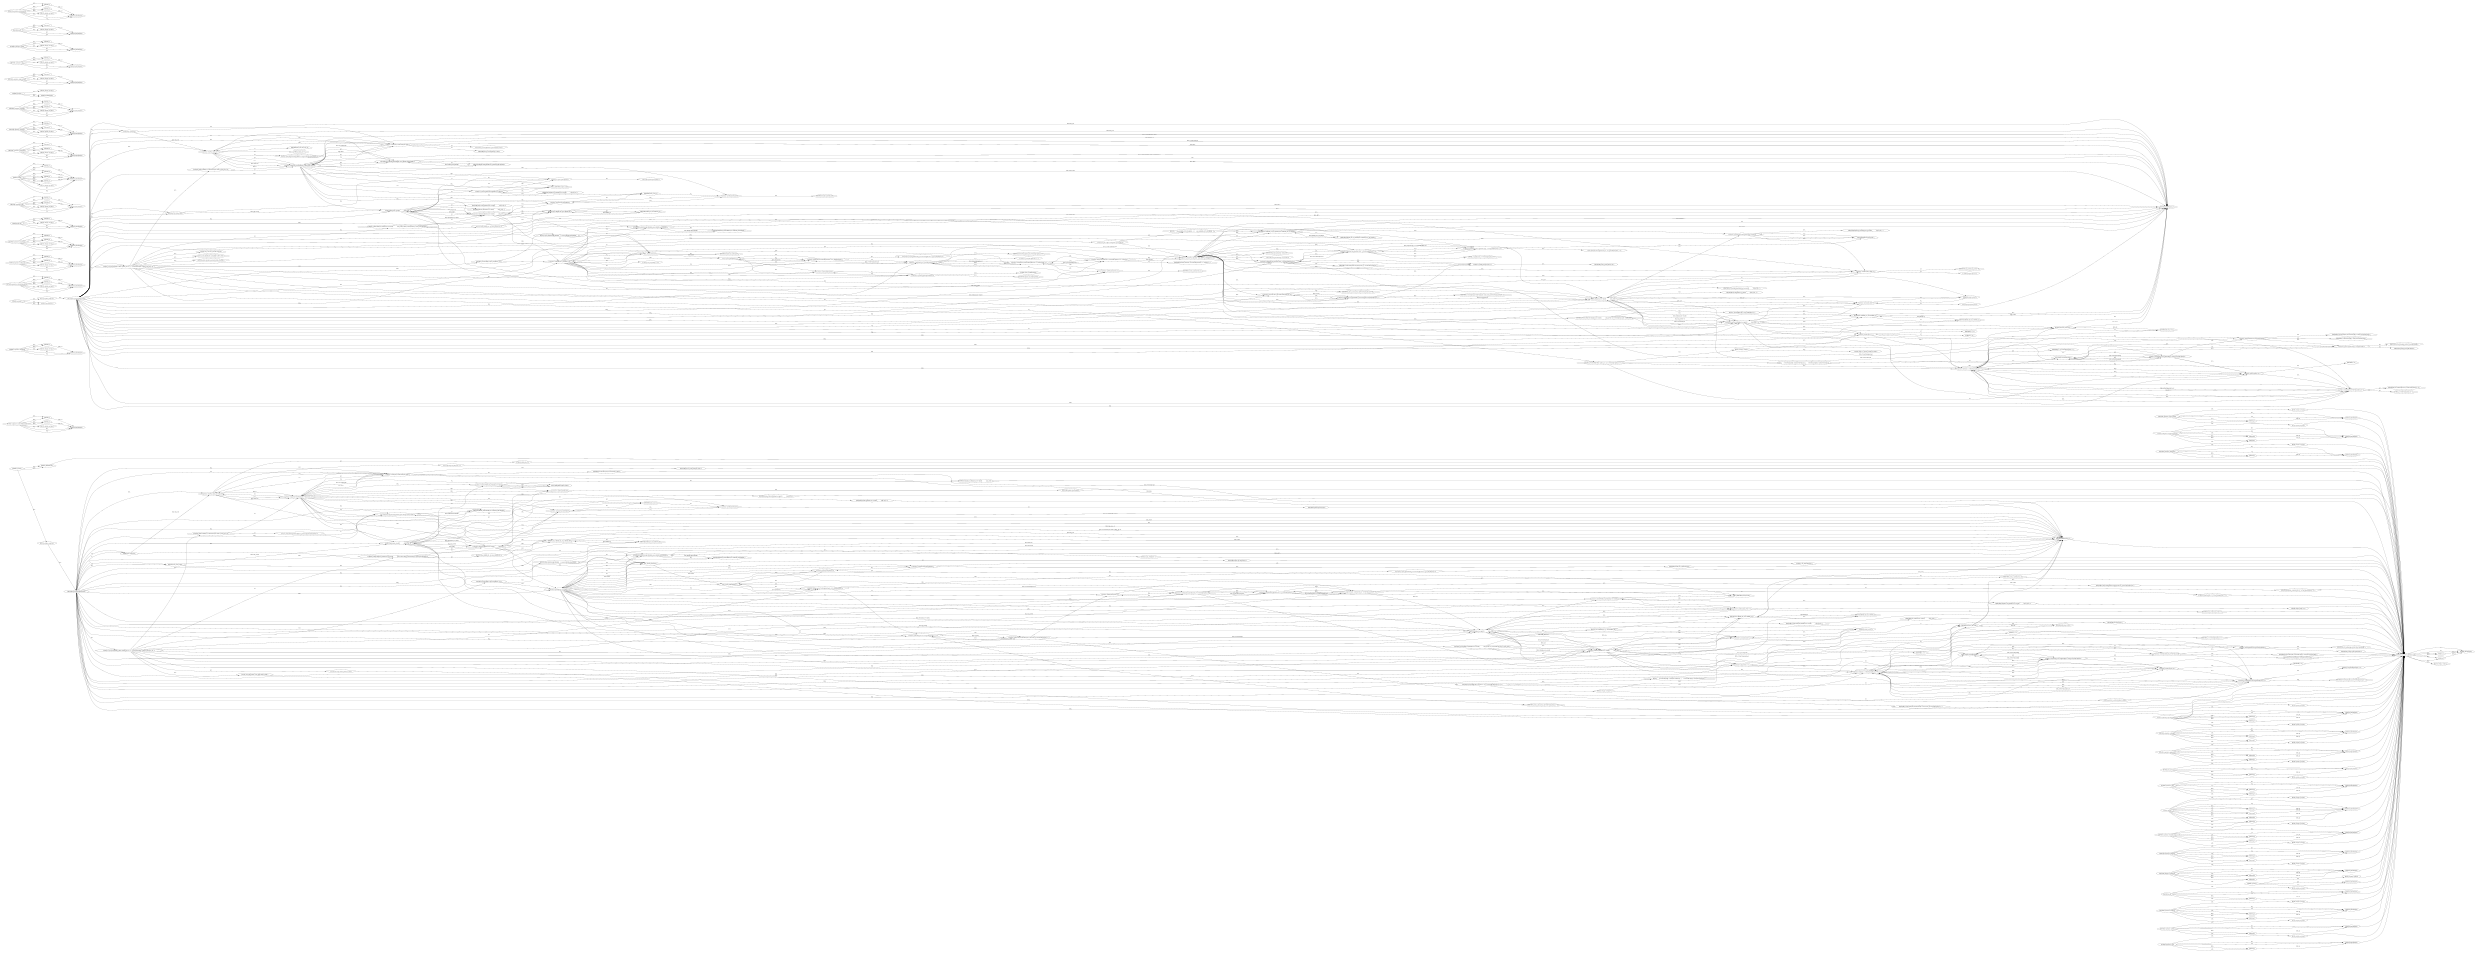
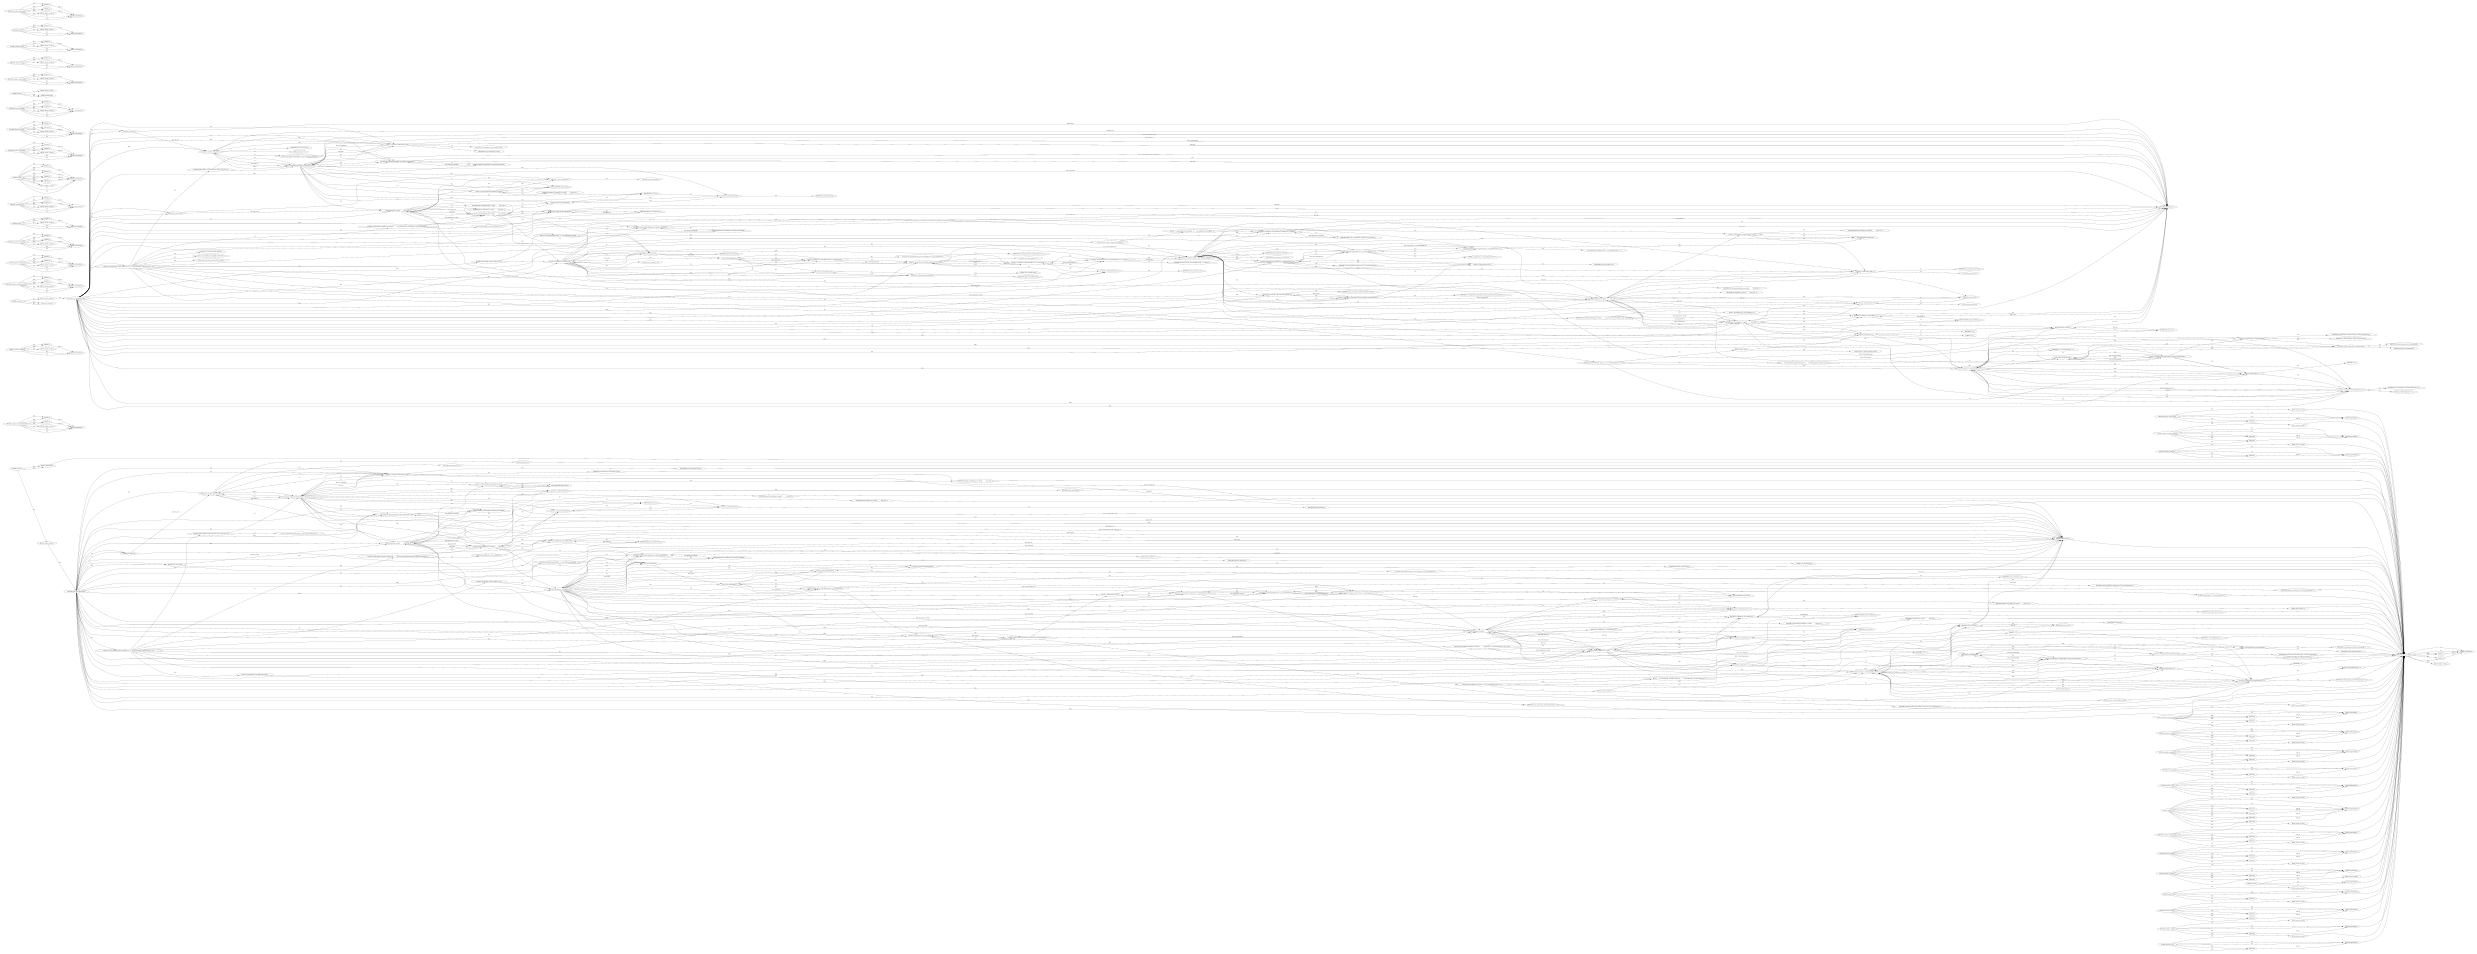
node "<(LOCAL,size_t size: size_t)<SUB>21</SUB>>": removed
